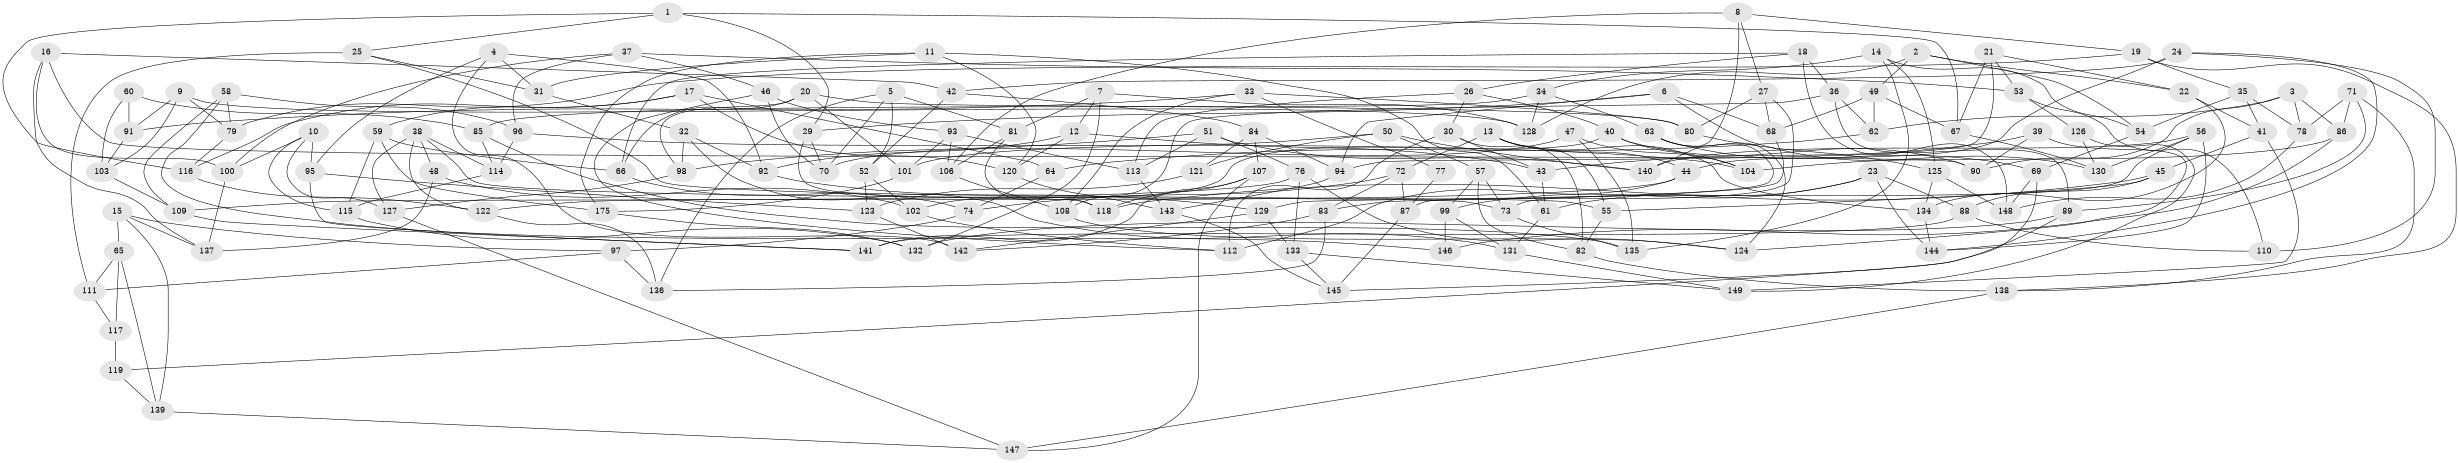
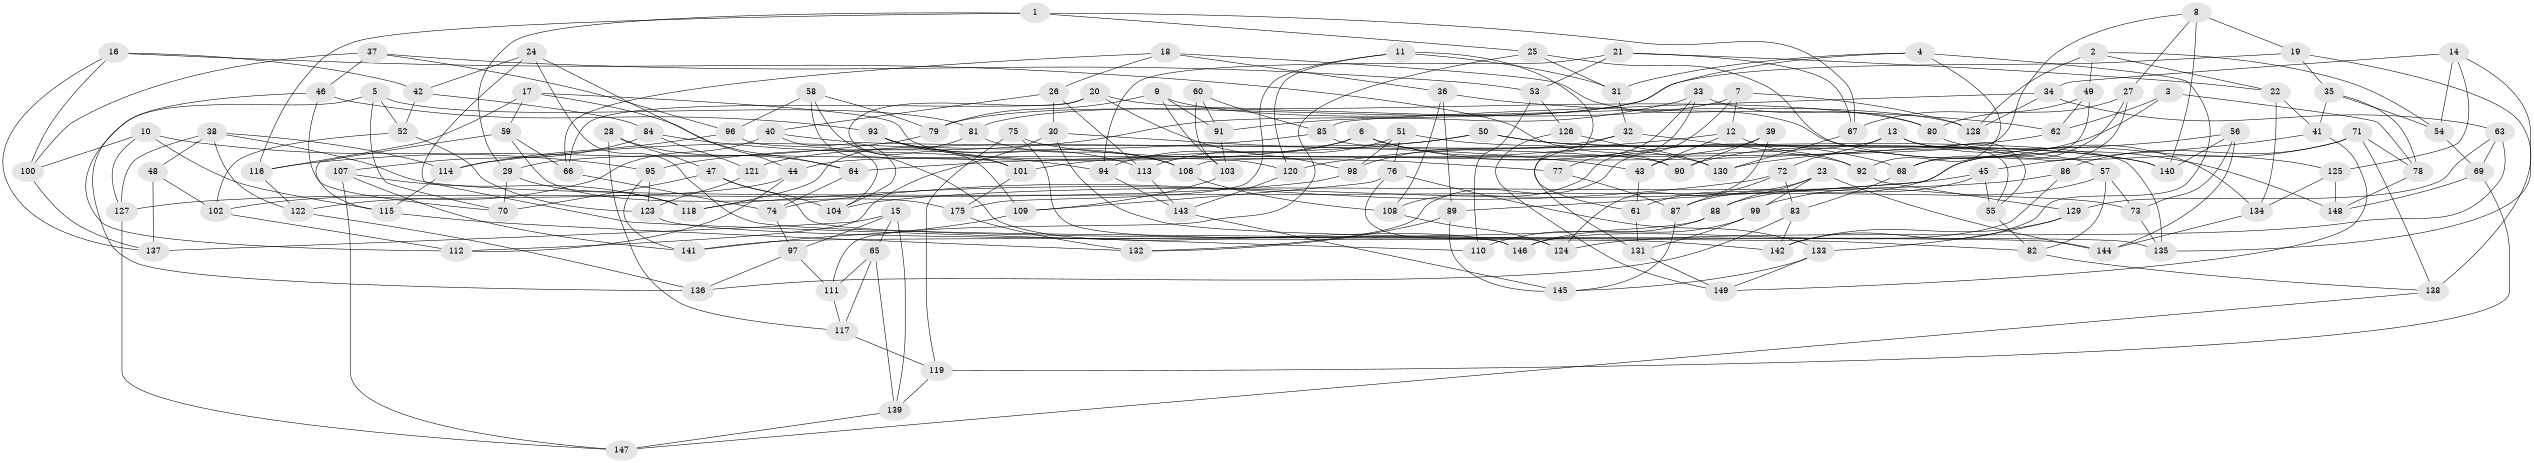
edge "3" -- "86": removed
node "28": added
node "75": added
